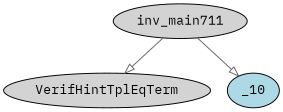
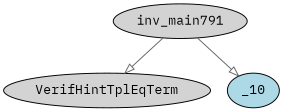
node "inv_main711": label "inv_main711" -> "inv_main791"
